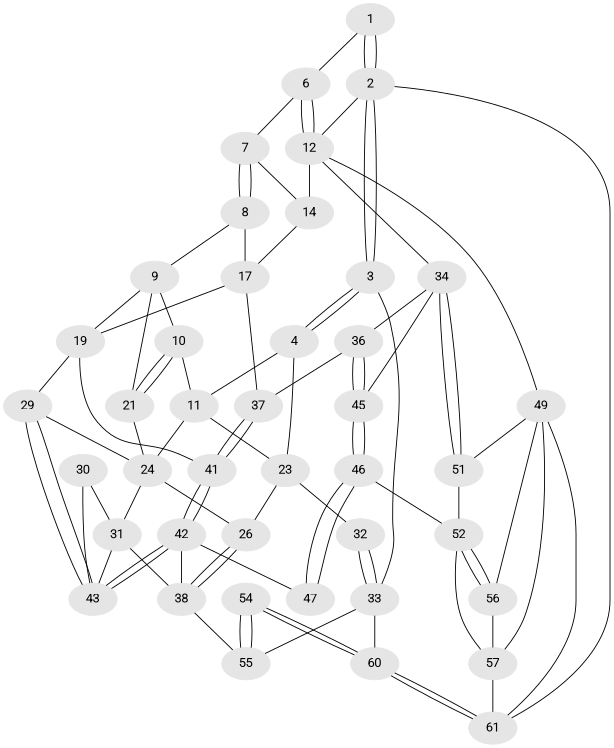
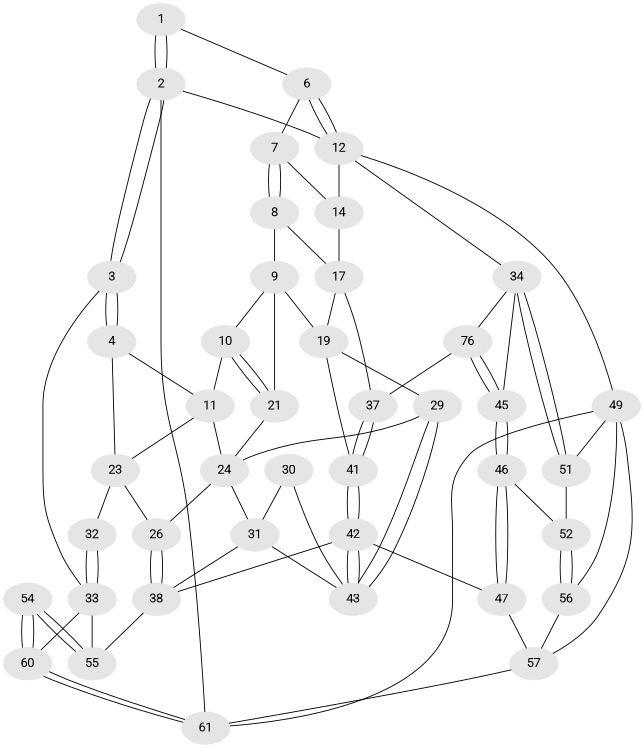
node "36": label "36" -> "76"
edge "52" -- "57": now "47" -- "57"
